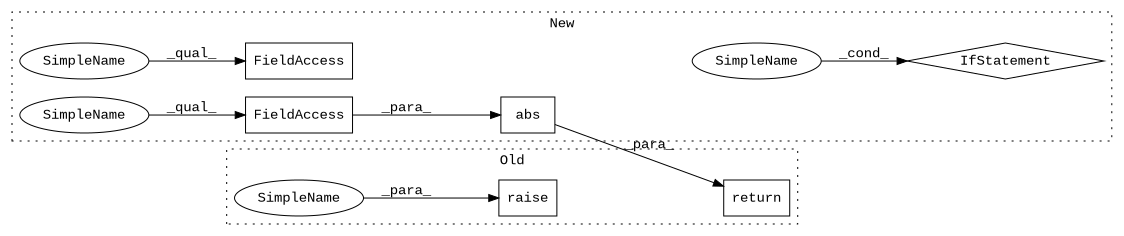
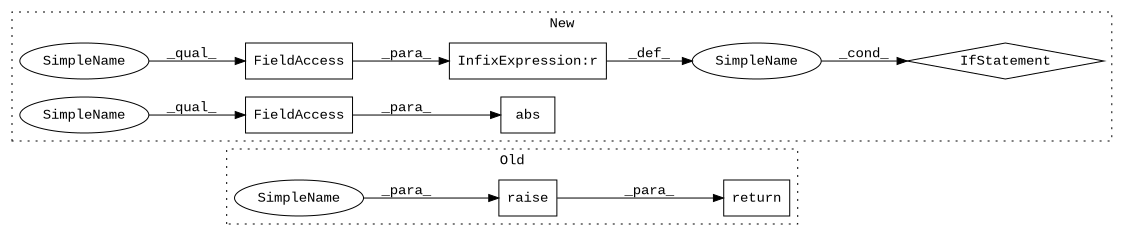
node "InfixExpression:r": added
edge "abs" -> "return": now "raise" -> "return"
